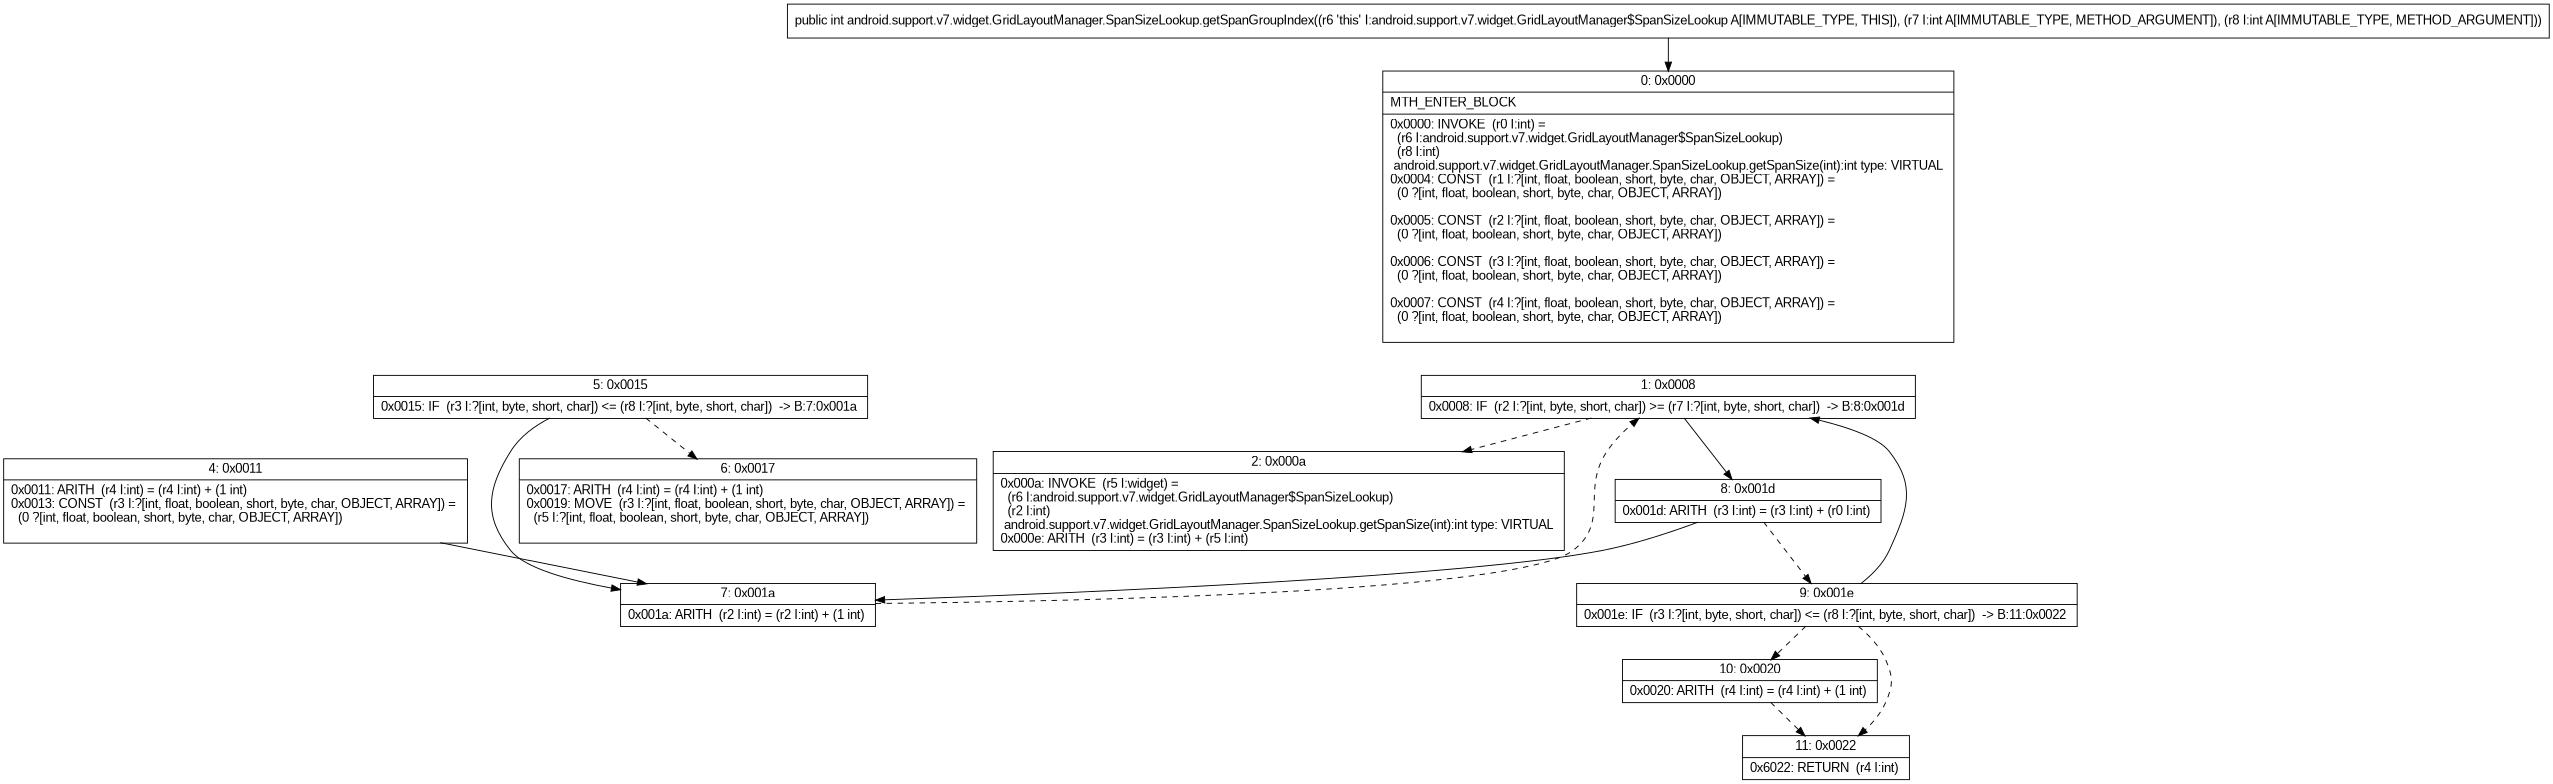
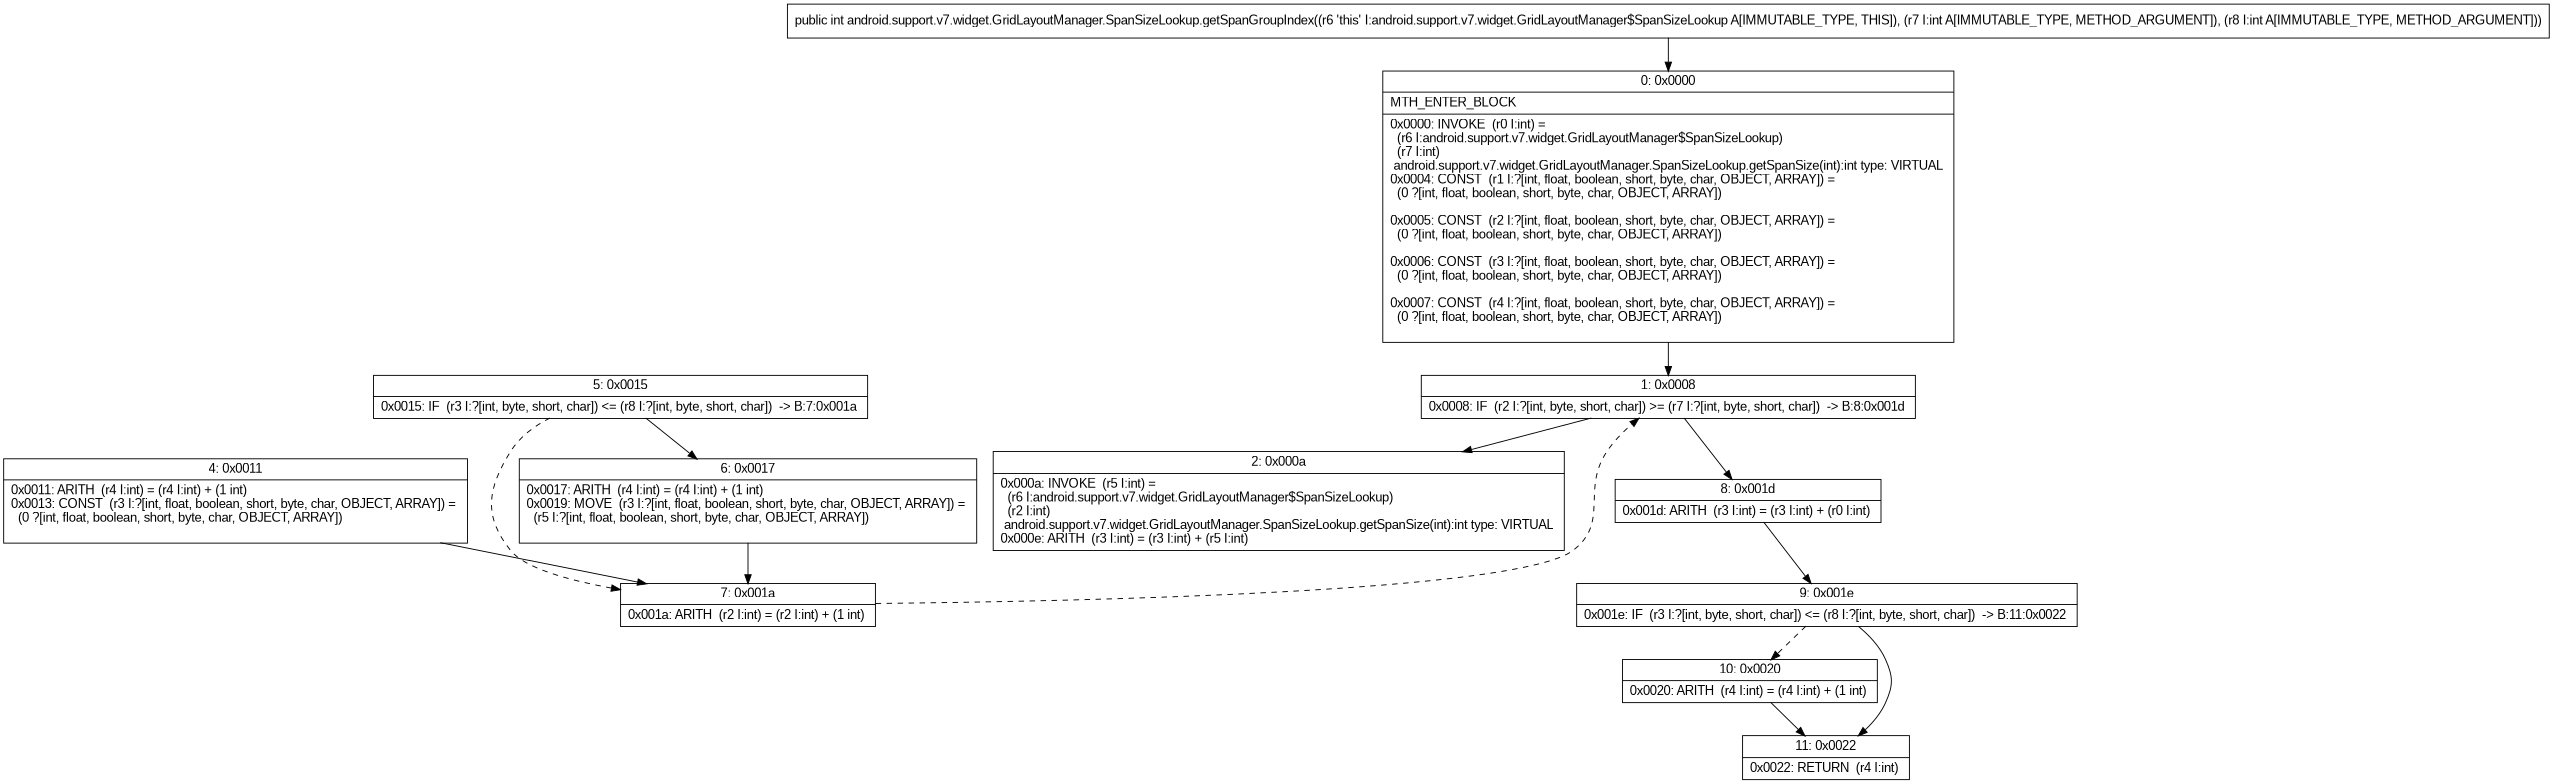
node "0: 0x0000": text "(r8 I:int)" -> "(r7 I:int)"
edge "1: 0x0008" -> "2: 0x000a": style dashed -> solid
edge "5: 0x0015" -> "6: 0x0017": style dashed -> solid
node "2: 0x000a": text "0x000a: INVOKE  (r5 I:widget) =" -> "0x000a: INVOKE  (r5 I:int) ="
edge "9: 0x001e" -> "1: 0x0008": now "0: 0x0000" -> "1: 0x0008"
edge "5: 0x0015" -> "7: 0x001a": style solid -> dashed
edge "8: 0x001d" -> "9: 0x001e": style dashed -> solid
edge "8: 0x001d" -> "7: 0x001a": now "6: 0x0017" -> "7: 0x001a"
edge "9: 0x001e" -> "11: 0x0022": style dashed -> solid
edge "10: 0x0020" -> "11: 0x0022": style dashed -> solid
node "11: 0x0022": text "0x6022: RETURN  (r4 I:int)" -> "0x0022: RETURN  (r4 I:int)"
